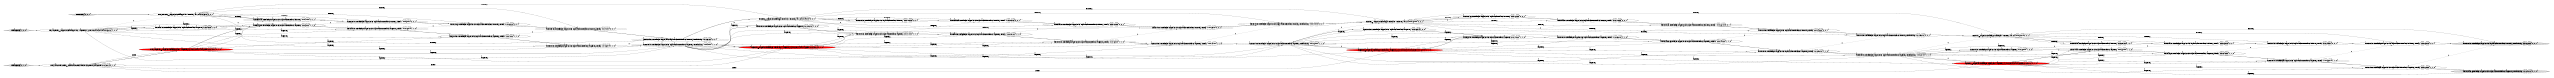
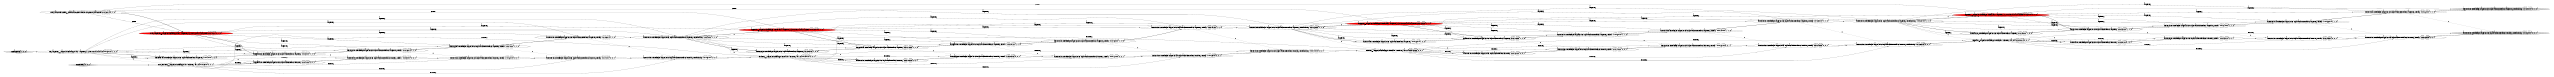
node "testRangeQuery['0', '1', '0']": removed
